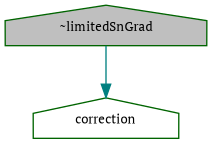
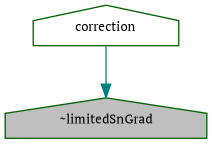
edge "~limitedSnGrad" -> "correction": reversed
